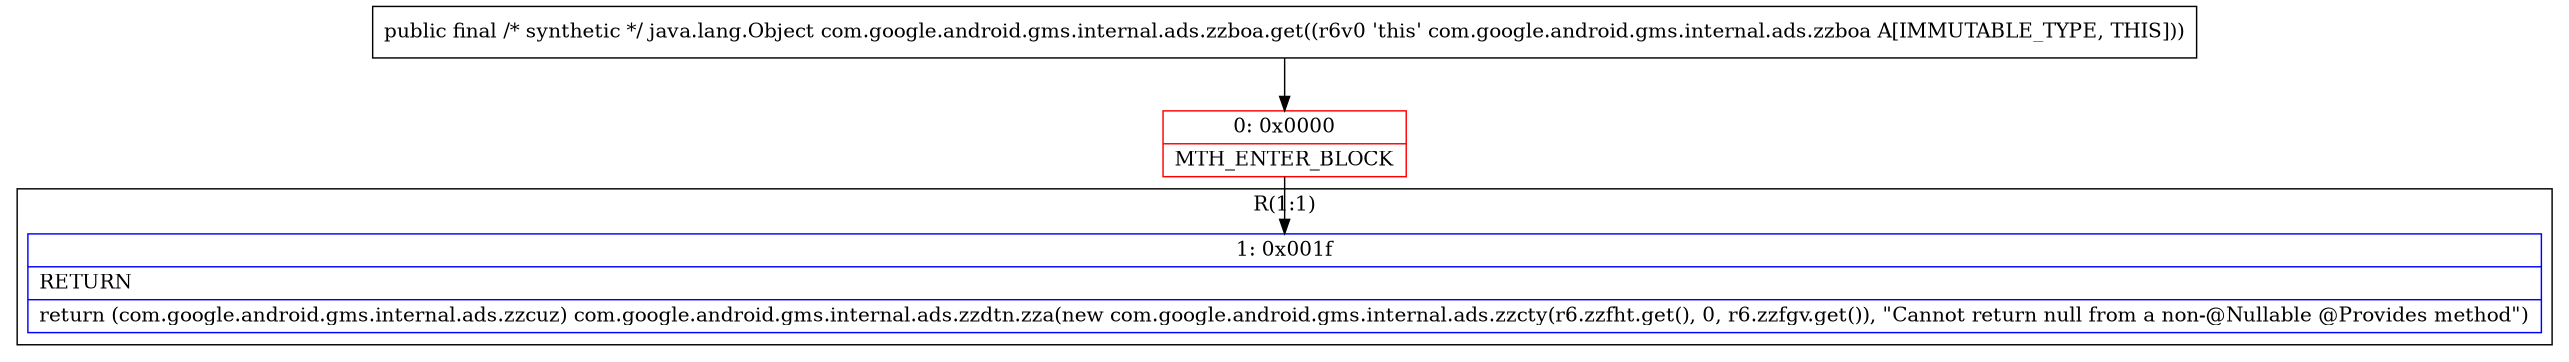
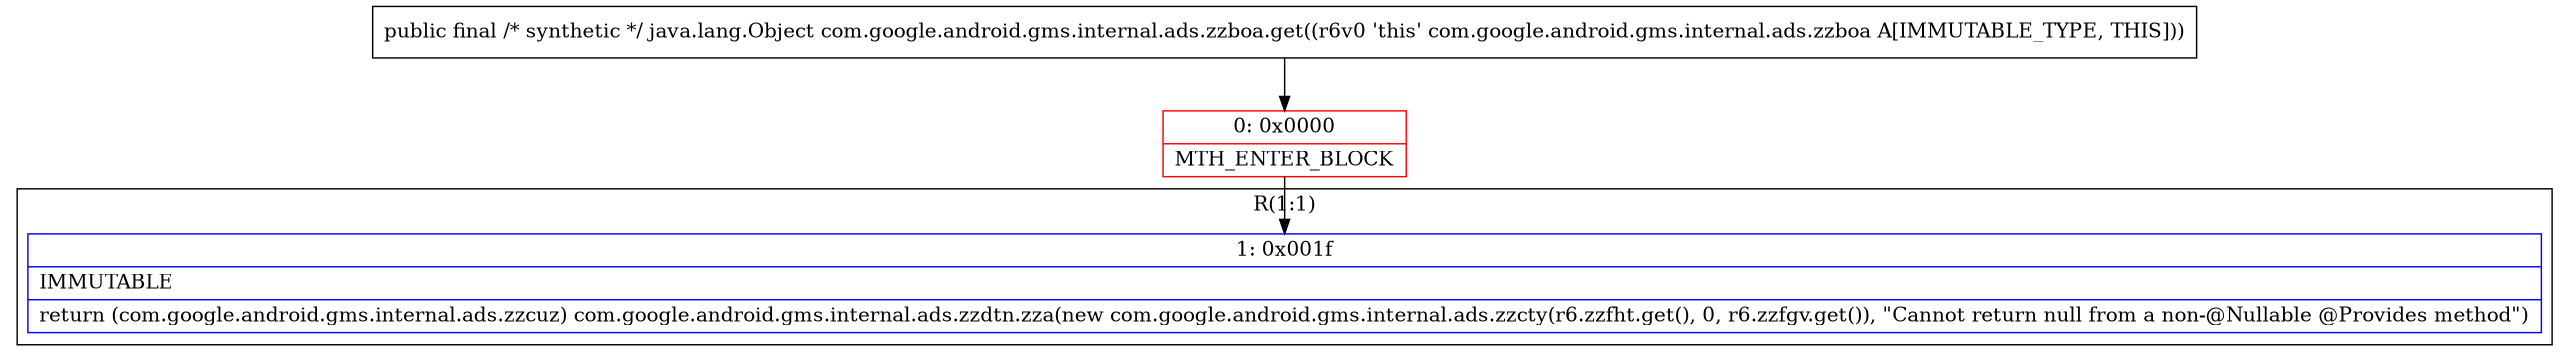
node "1: 0x001f": text "RETURN" -> "IMMUTABLE"
